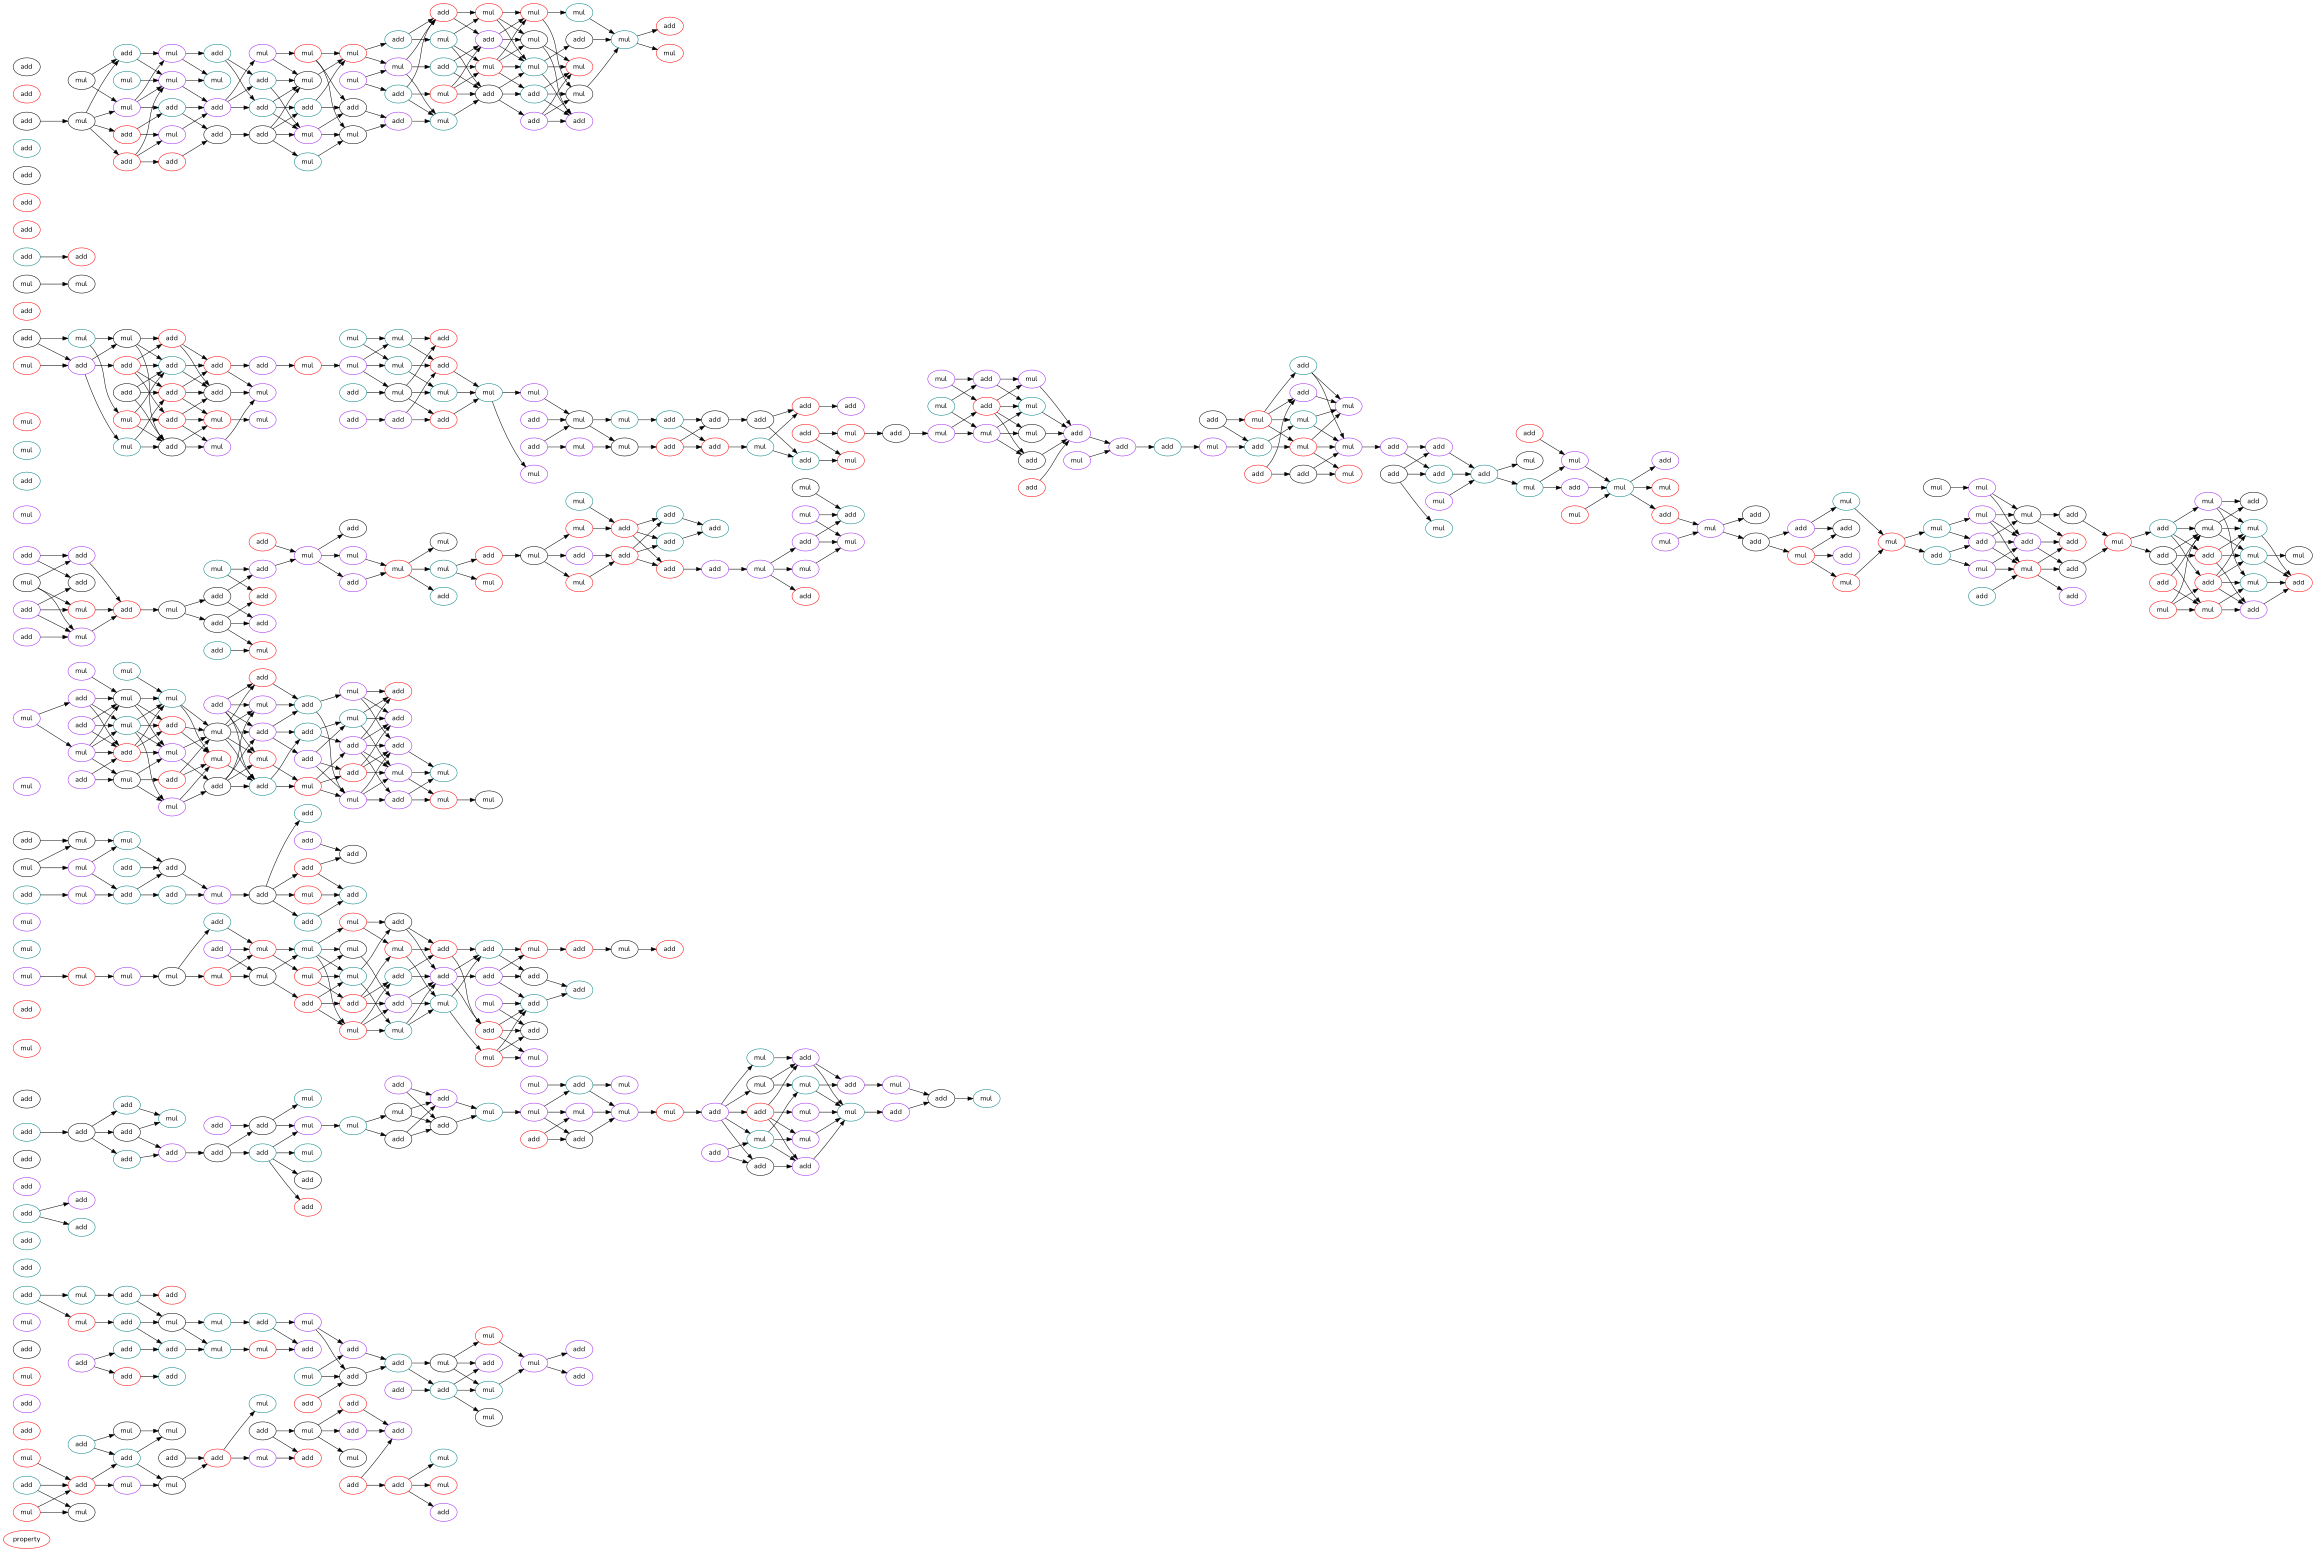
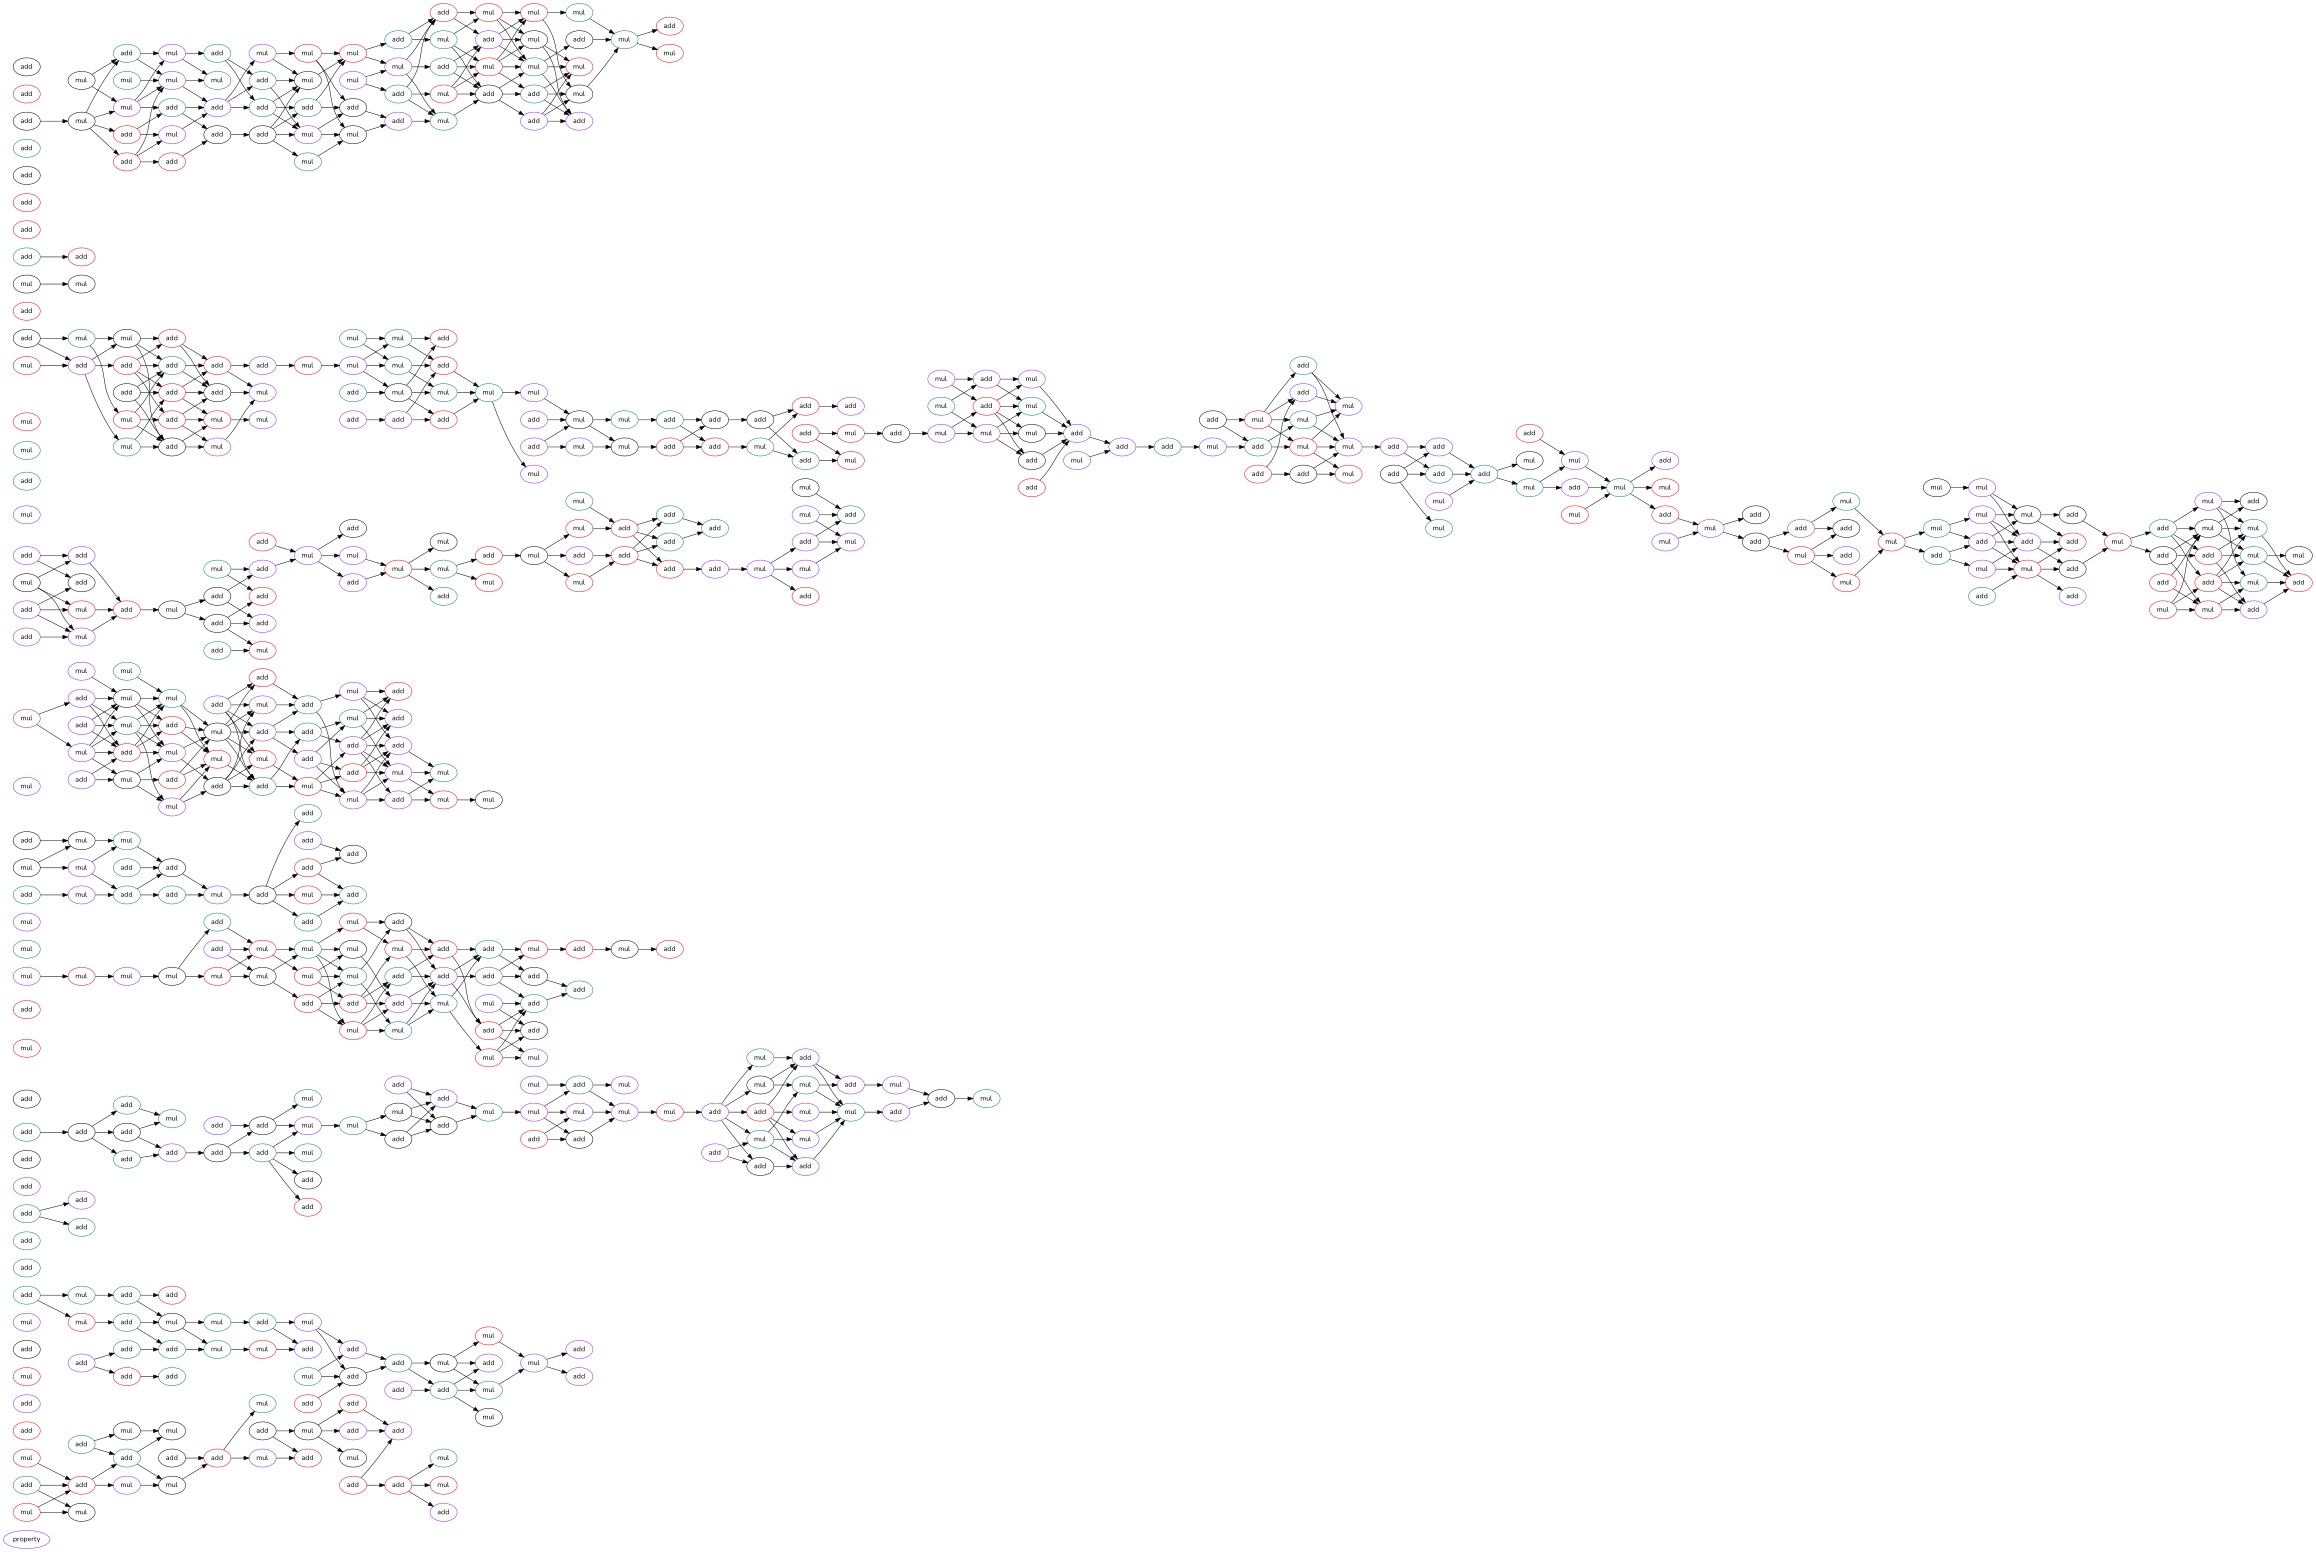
node "property": color red -> purple
